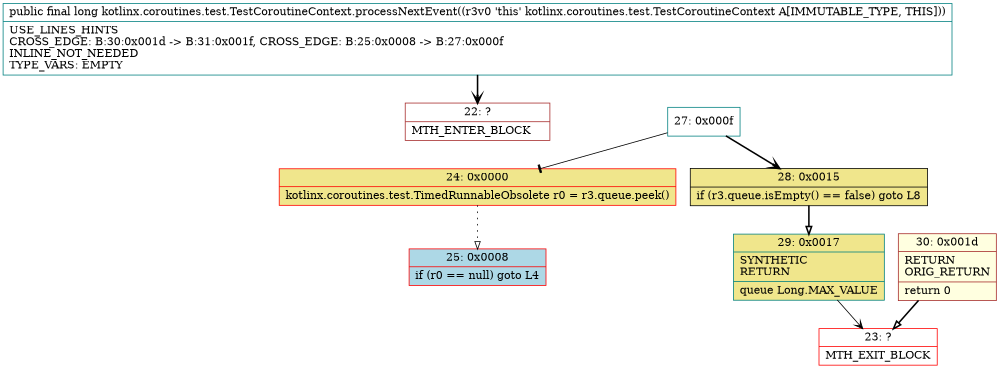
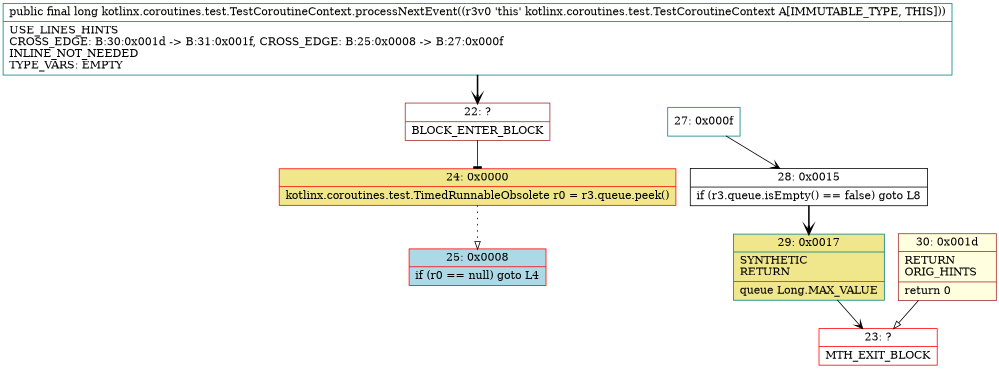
node "22: ?": text "MTH_ENTER_BLOCK" -> "BLOCK_ENTER_BLOCK"
edge "27: 0x000f" -> "24: 0x0000": now "22: ?" -> "24: 0x0000"
edge "27: 0x000f" -> "28: 0x0015": style bold -> solid
node "28: 0x0015": fillcolor khaki -> white
edge "28: 0x0015" -> "29: 0x0017": arrowhead onormal -> vee
node "30: 0x001d": text "ORIG_RETURN" -> "ORIG_HINTS"
edge "30: 0x001d" -> "23: ?": style bold -> solid
